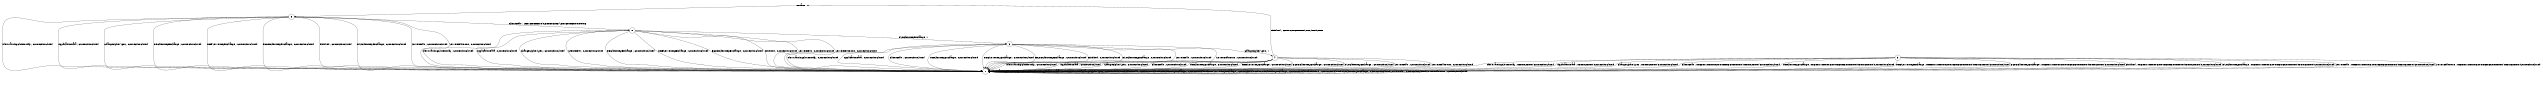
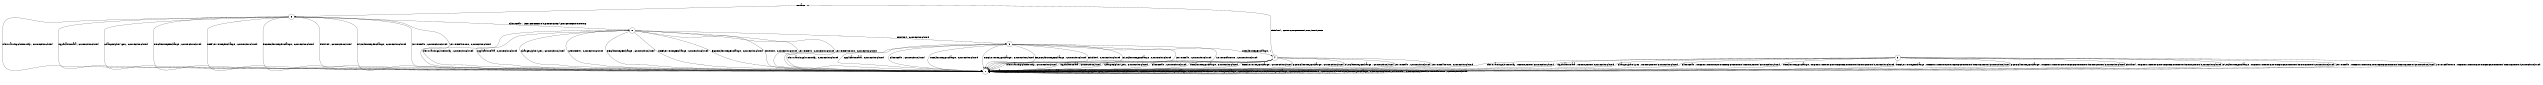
edge "8" -> "3": label "RSAClientKeyExchange / -" -> "Finished / ConnectionClosed"
edge "3" -> "4": label "ChangeCipherSpec / -" -> "DHClientKeyExchange / -"
